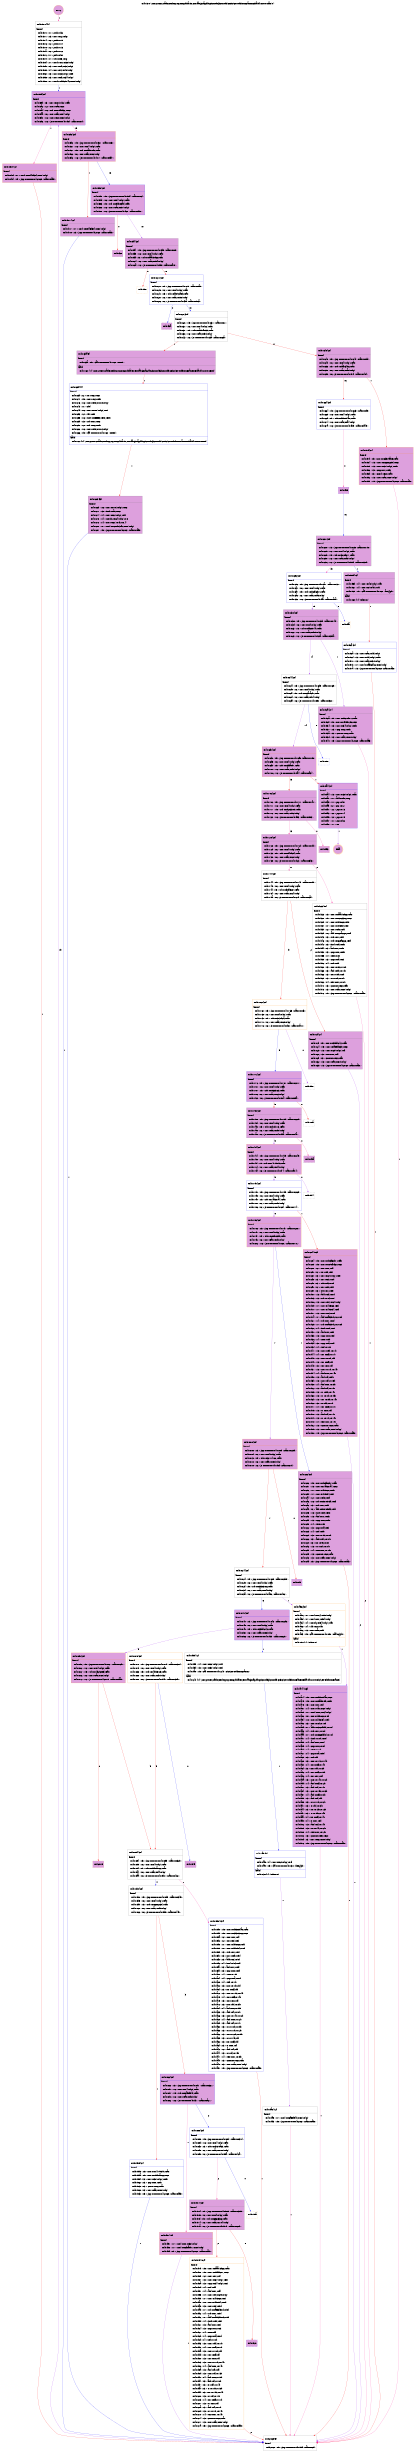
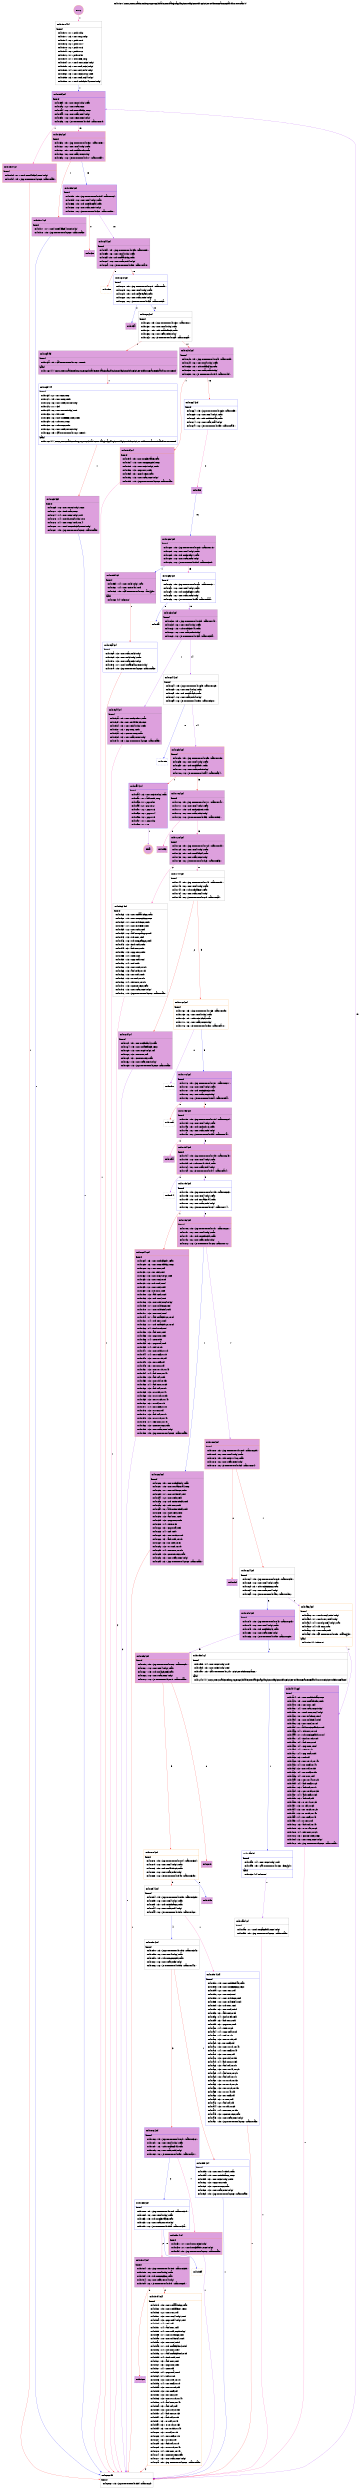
edge "0x40185c [28]" -> "0x401894 [28]": now "0x40185c [28]" -> "0x401878 [28]"
